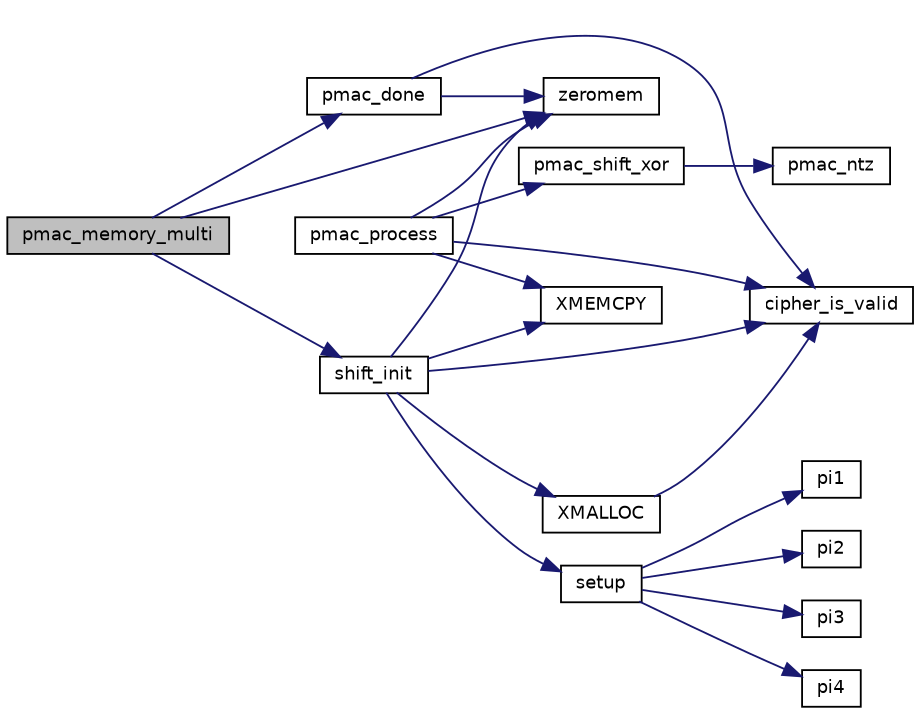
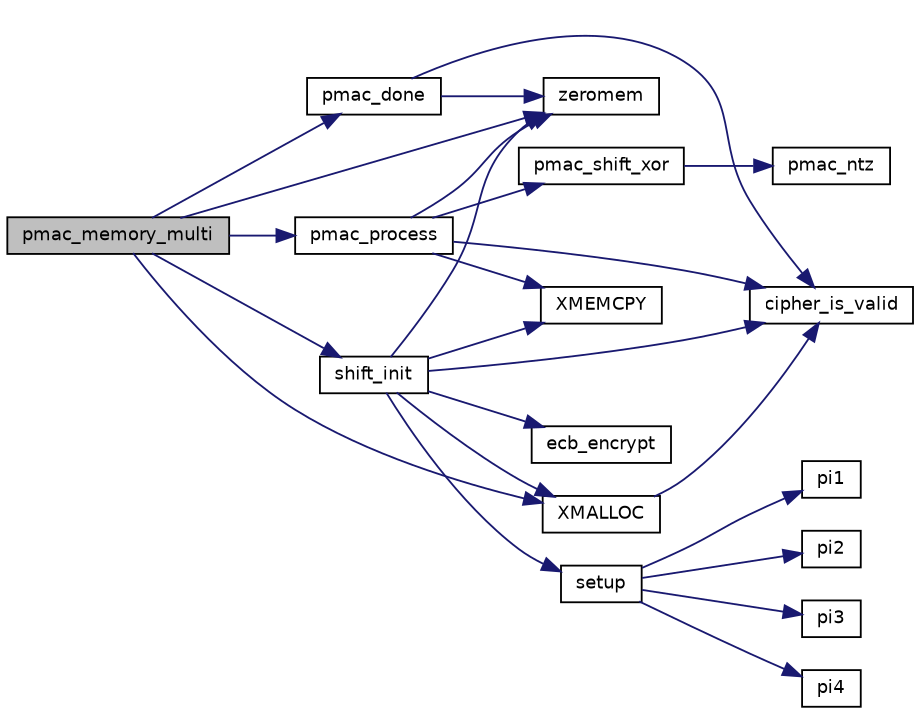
edge "pmac_memory_multi" -> "pmac_process": added
edge "pmac_memory_multi" -> "XMALLOC": added
node "ecb_encrypt": added
